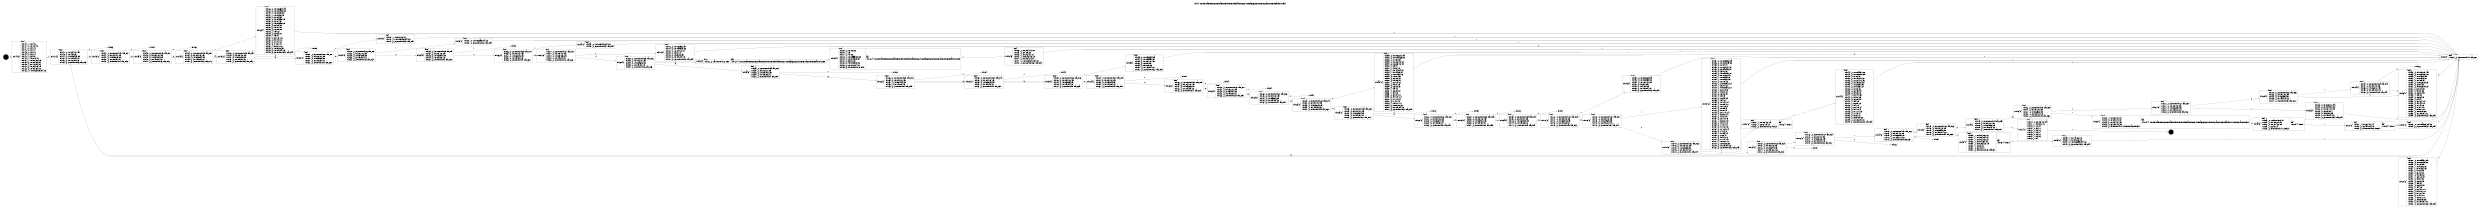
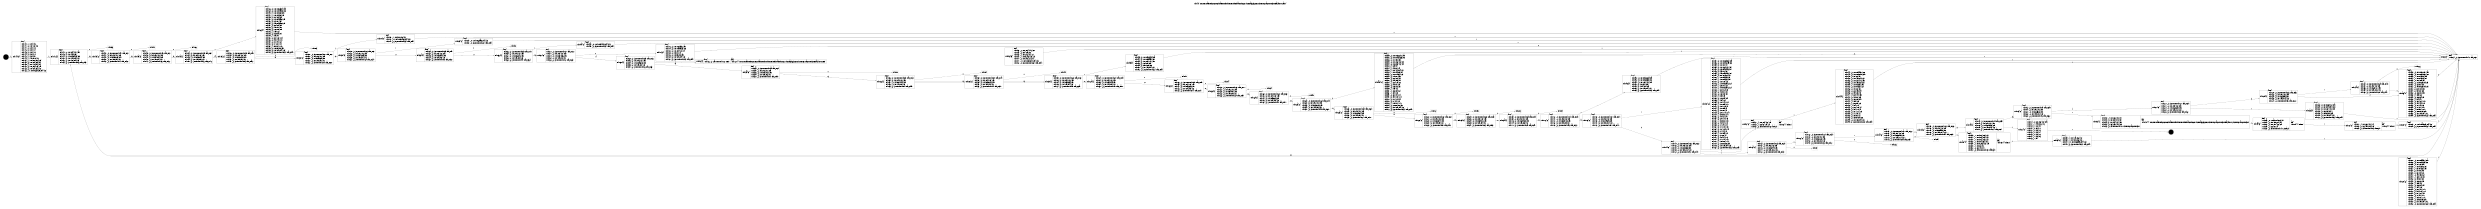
node "0x401b3b [40]": removed
